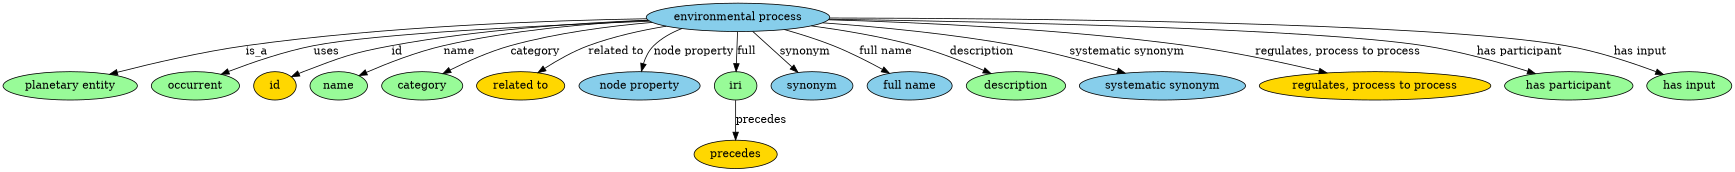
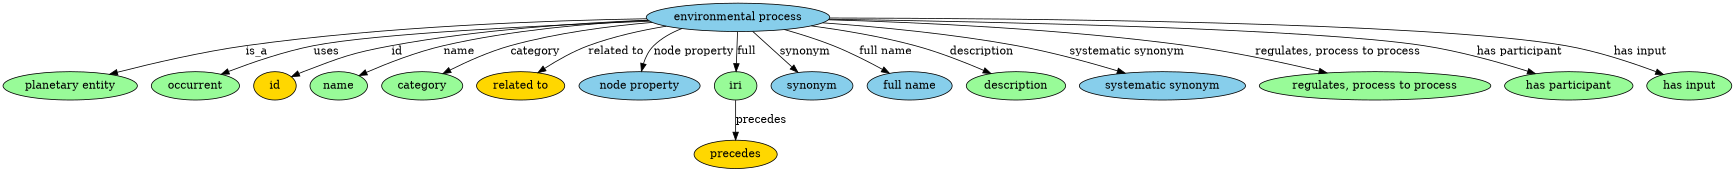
node "regulates, process to process": fillcolor gold -> palegreen
